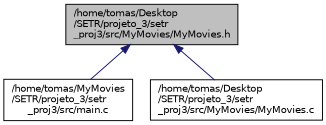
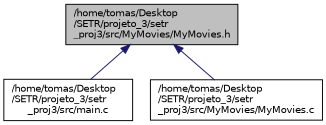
node "/home/tomas/MyMovies /SETR/projeto_3/setr _proj3/src/main.c": label "/home/tomas/MyMovies /SETR/projeto_3/setr _proj3/src/main.c" -> "/home/tomas/Desktop /SETR/projeto_3/setr _proj3/src/main.c"
